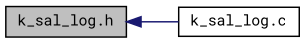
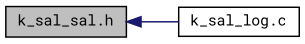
node "k_sal_log.h": label "k_sal_log.h" -> "k_sal_sal.h"
